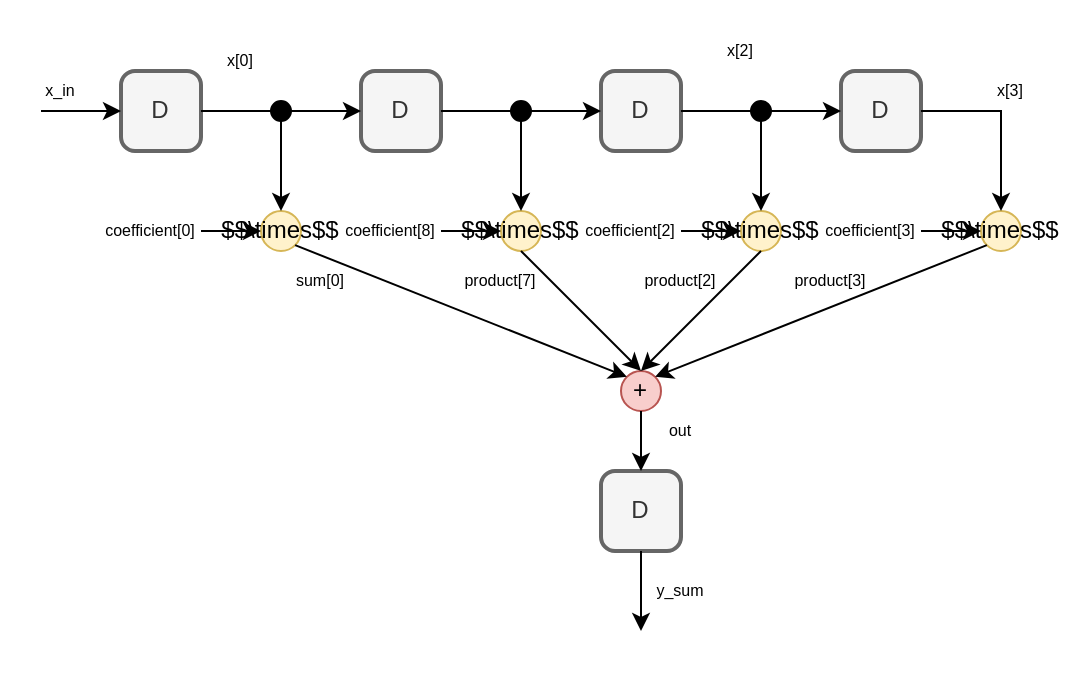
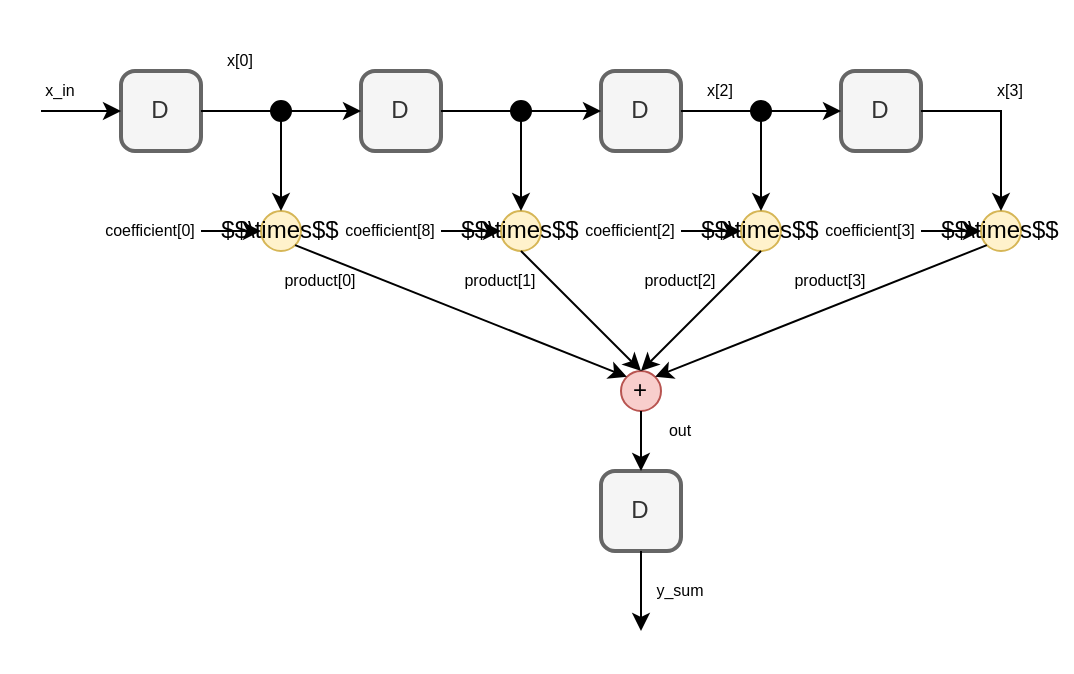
node "x[2]": moved (741, 51) -> (721, 91)
node "sum[0]": label "sum[0]" -> "product[0]"
node "product[7]": label "product[7]" -> "product[1]"
